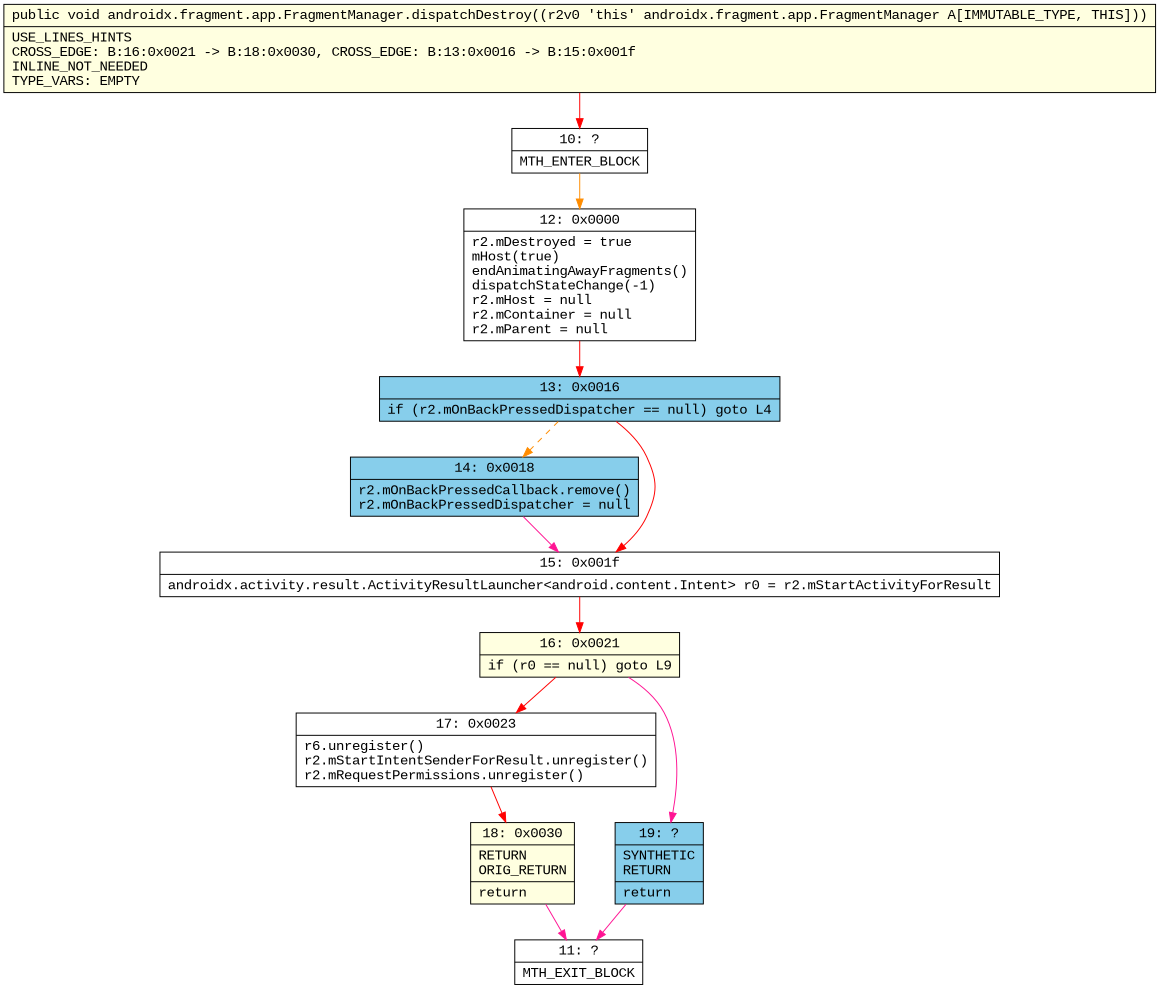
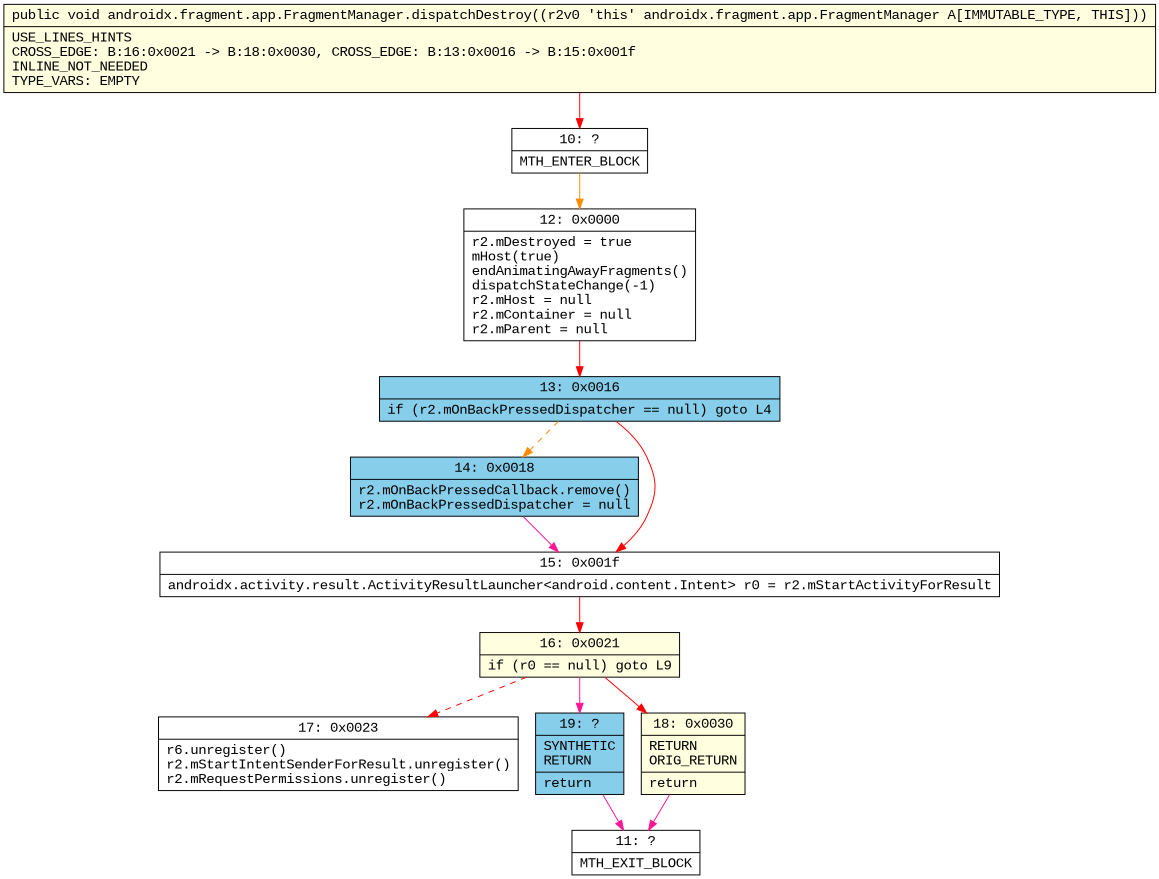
edge "16: 0x0021" -> "17: 0x0023": style solid -> dashed
edge "17: 0x0023" -> "18: 0x0030": now "16: 0x0021" -> "18: 0x0030"
